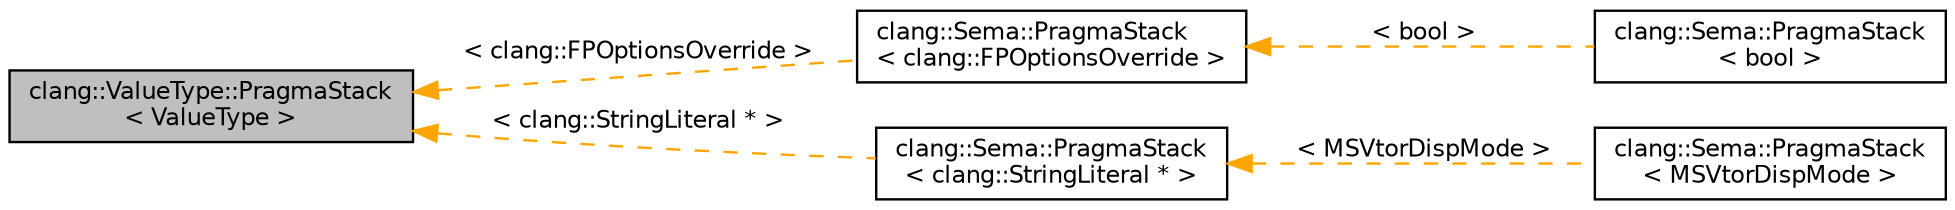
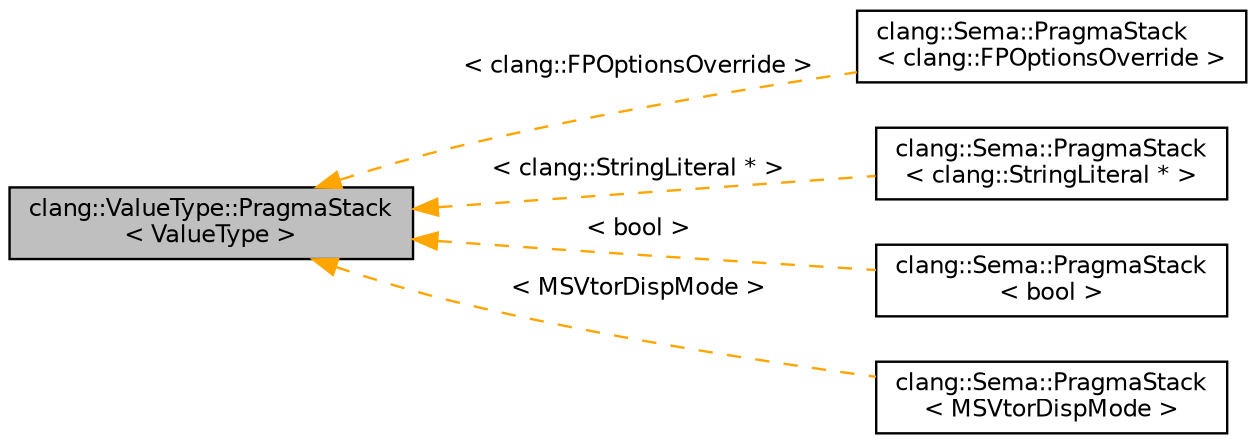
edge "clang::Sema::PragmaStack < bool >" -> "clang::Sema::PragmaStack < clang::FPOptionsOverride >": now "clang::Sema::PragmaStack < bool >" -> "clang::ValueType::PragmaStack < ValueType >"
edge "clang::Sema::PragmaStack < MSVtorDispMode >" -> "clang::Sema::PragmaStack < clang::StringLiteral * >": now "clang::Sema::PragmaStack < MSVtorDispMode >" -> "clang::ValueType::PragmaStack < ValueType >"
